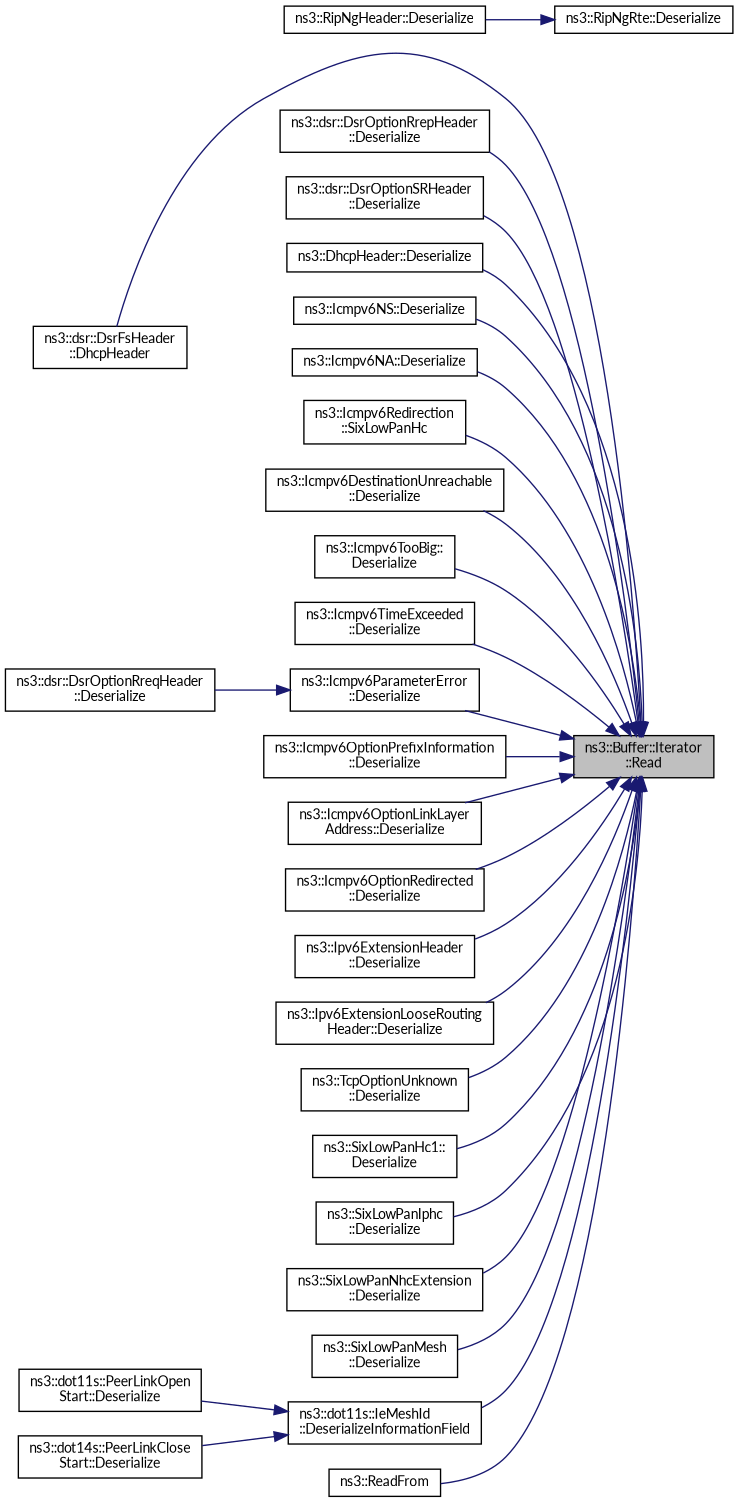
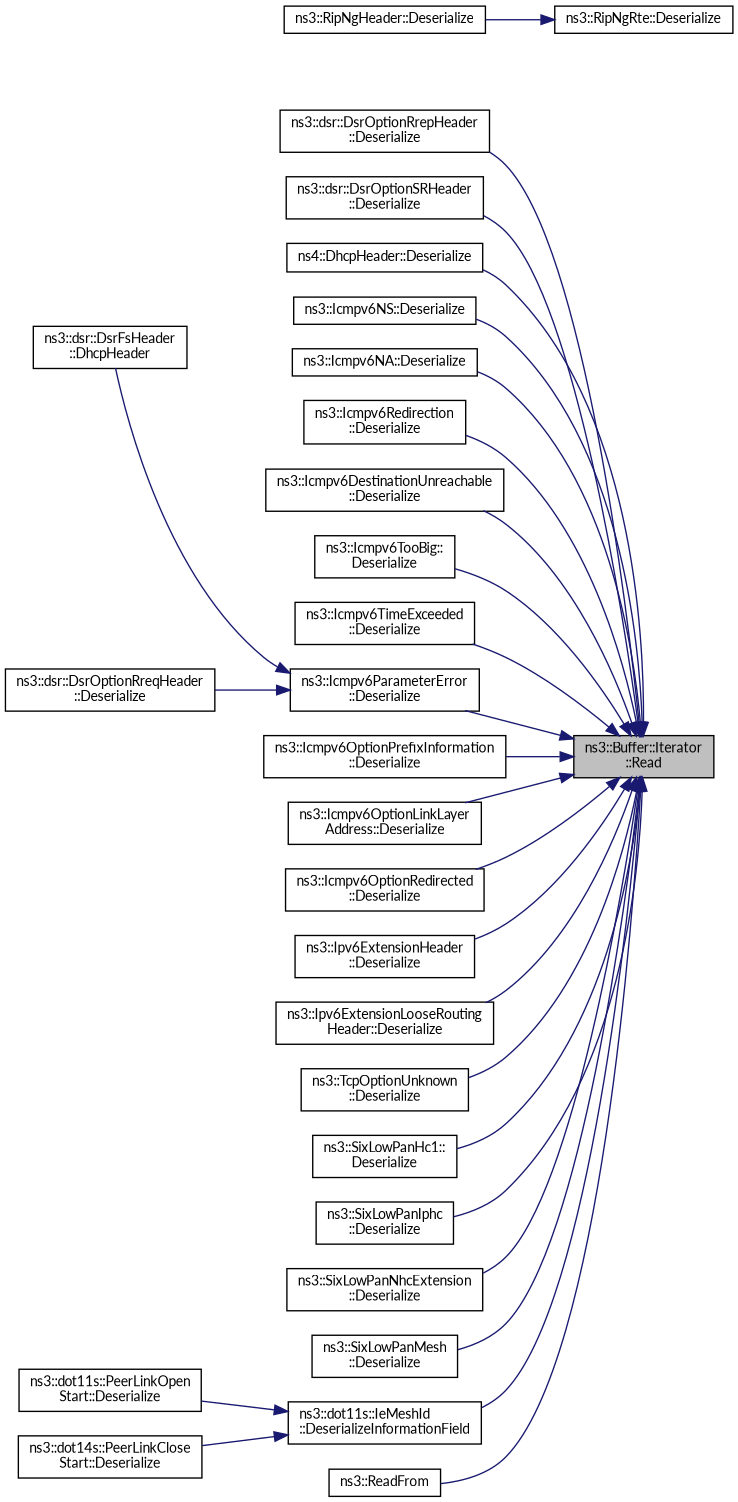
edge "ns3::dsr::DsrFsHeader ::DhcpHeader" -> "ns3::Buffer::Iterator ::Read": now "ns3::dsr::DsrFsHeader ::DhcpHeader" -> "ns3::Icmpv6ParameterError ::Deserialize"
node "ns3::DhcpHeader::Deserialize": label "ns3::DhcpHeader::Deserialize" -> "ns4::DhcpHeader::Deserialize"
node "ns3::Icmpv6Redirection ::SixLowPanHc": label "ns3::Icmpv6Redirection ::SixLowPanHc" -> "ns3::Icmpv6Redirection ::Deserialize"
